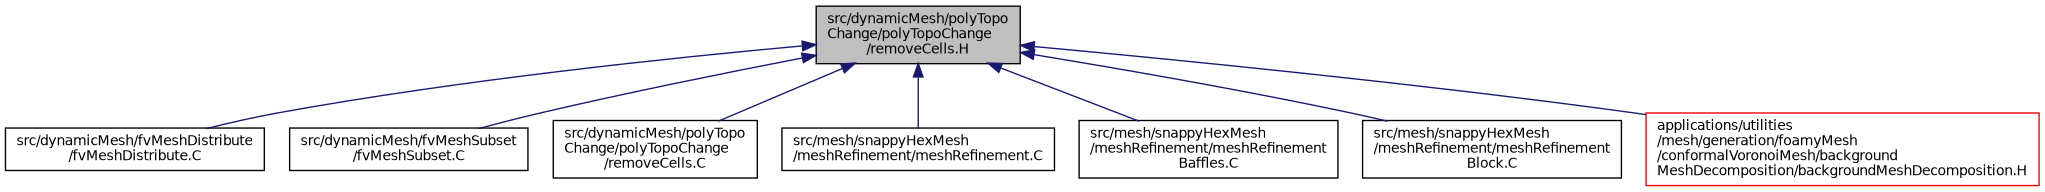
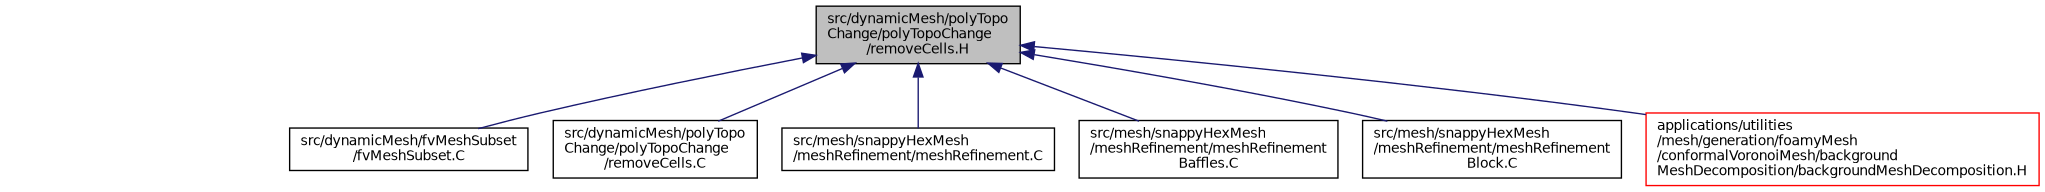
node "src/dynamicMesh/fvMeshDistribute /fvMeshDistribute.C": removed
